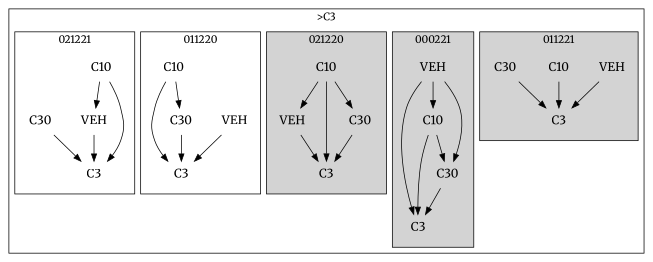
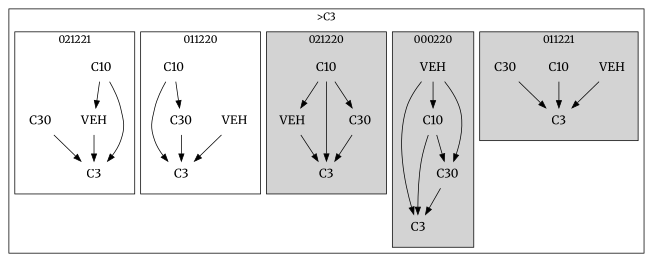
cluster "000221": label "000221" -> "000220"
